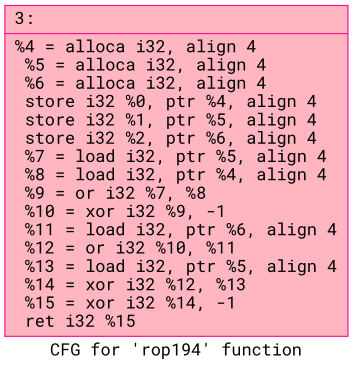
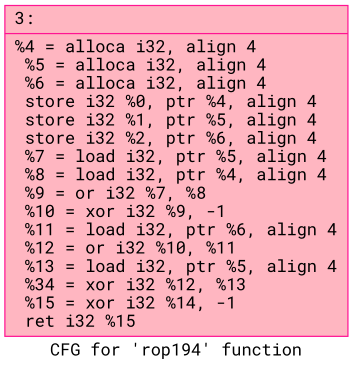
node "3:": text "%14 = xor i32 %12, %13" -> "%34 = xor i32 %12, %13"
